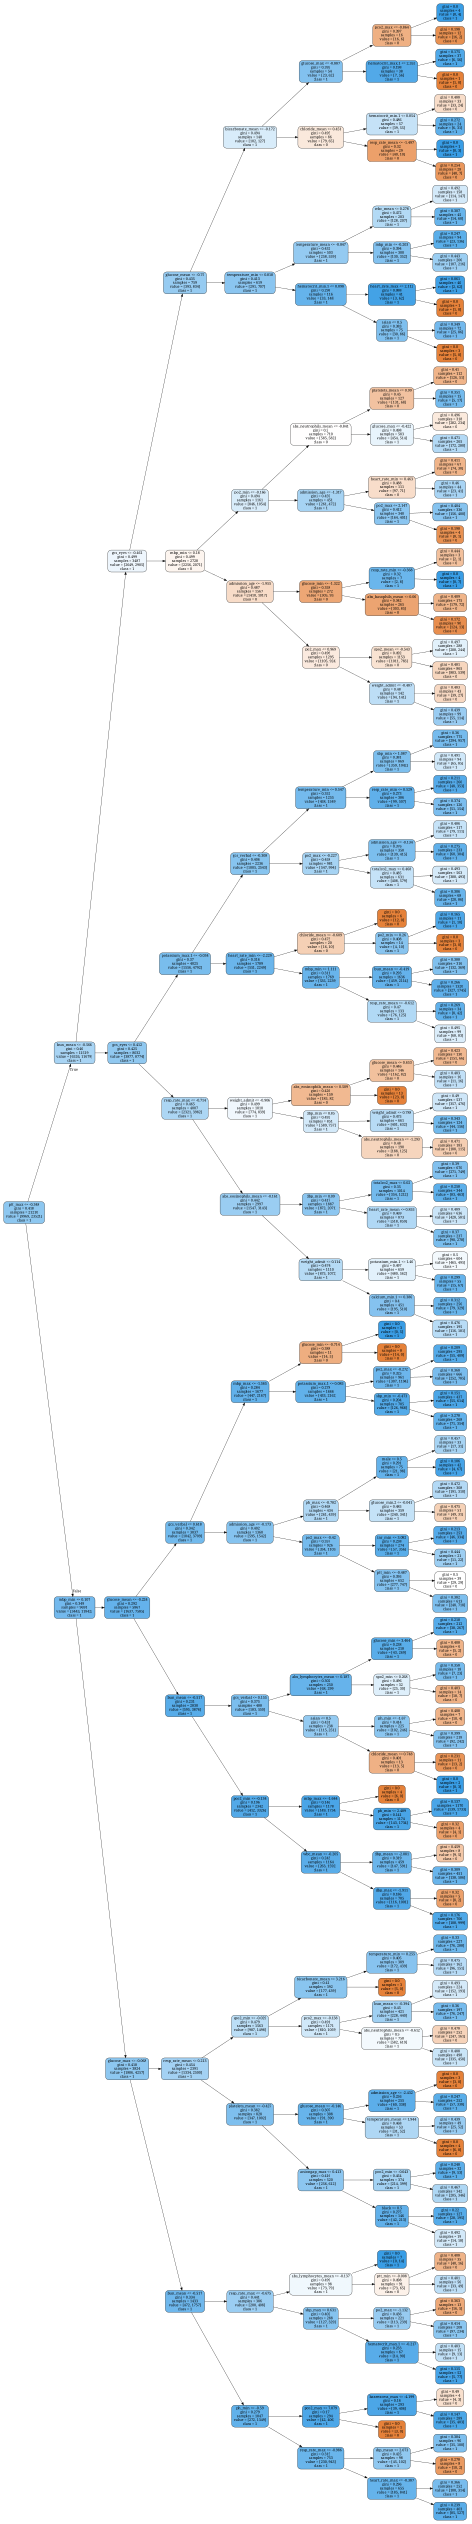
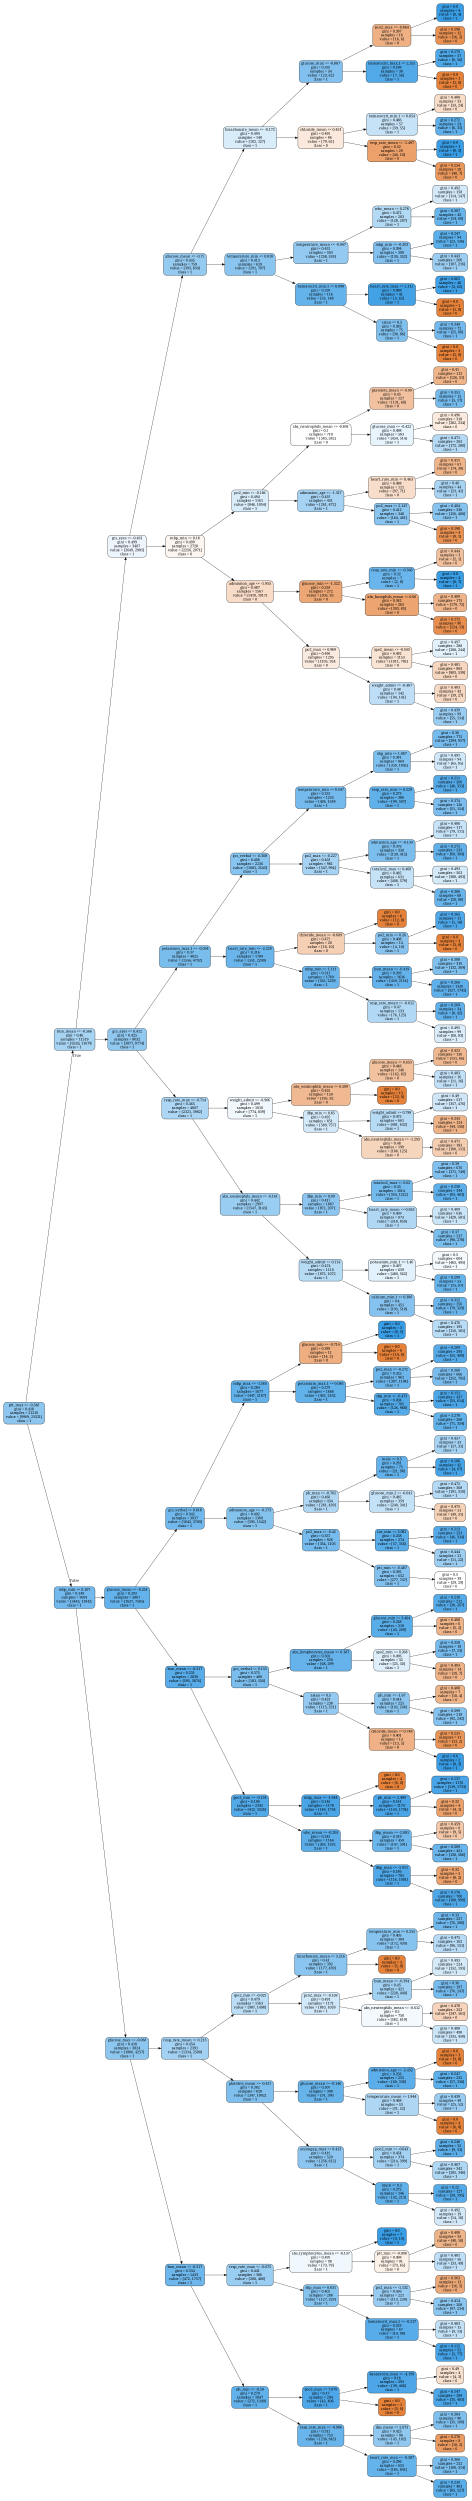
node "gini = 0.343 samples = 124 value = [44, 156] class = 1": fillcolor #71b9ec -> #efb388
node "gini = 0.382 samples = 613 value = [248, 718] class = 1": removed
